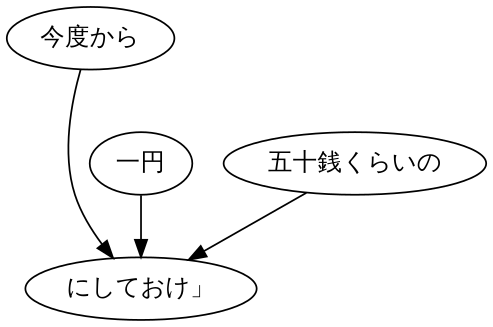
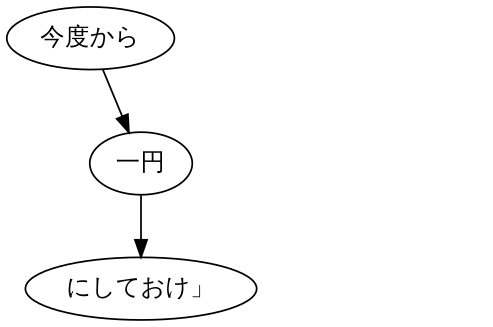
edge "今度から" -> "にしておけ」": now "今度から" -> "一円"
node "五十銭くらいの": removed
